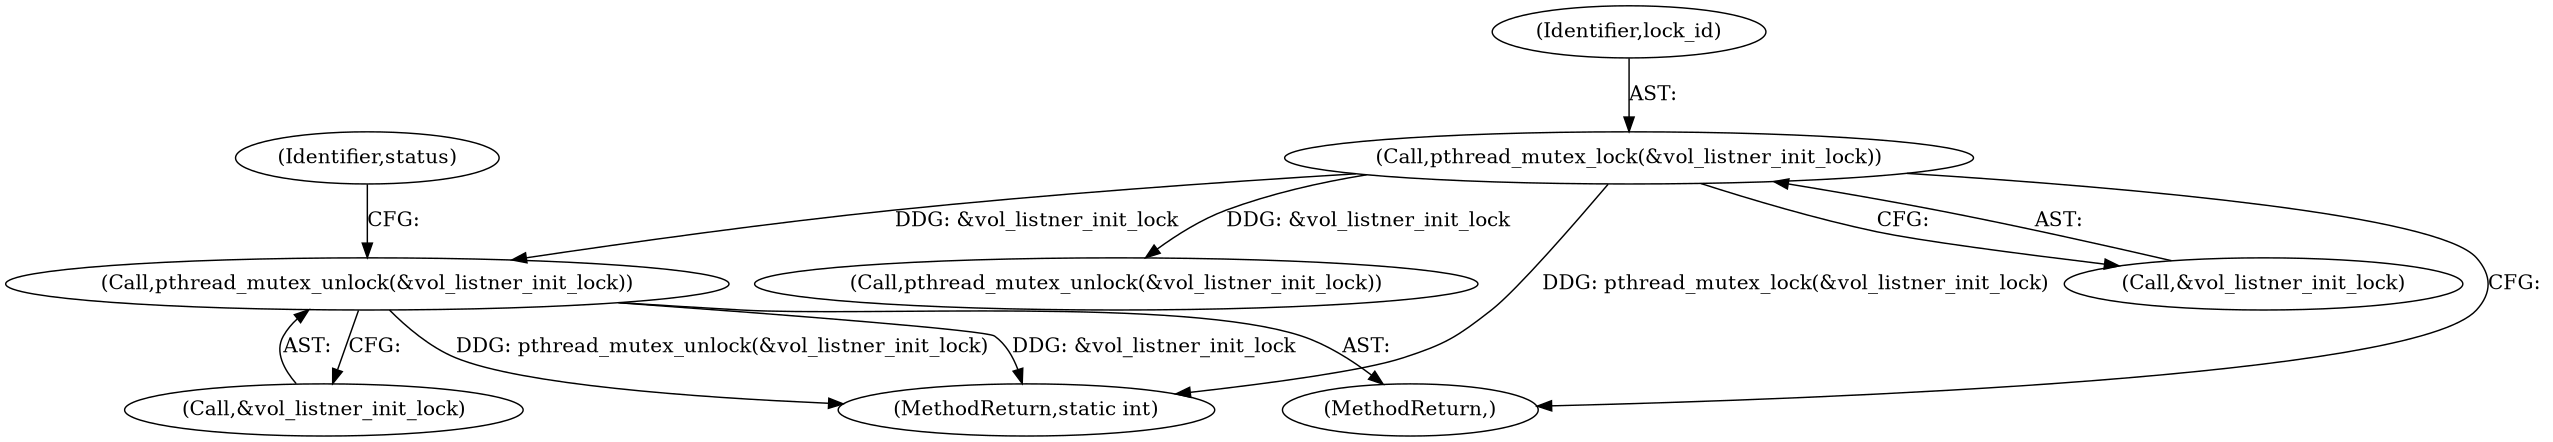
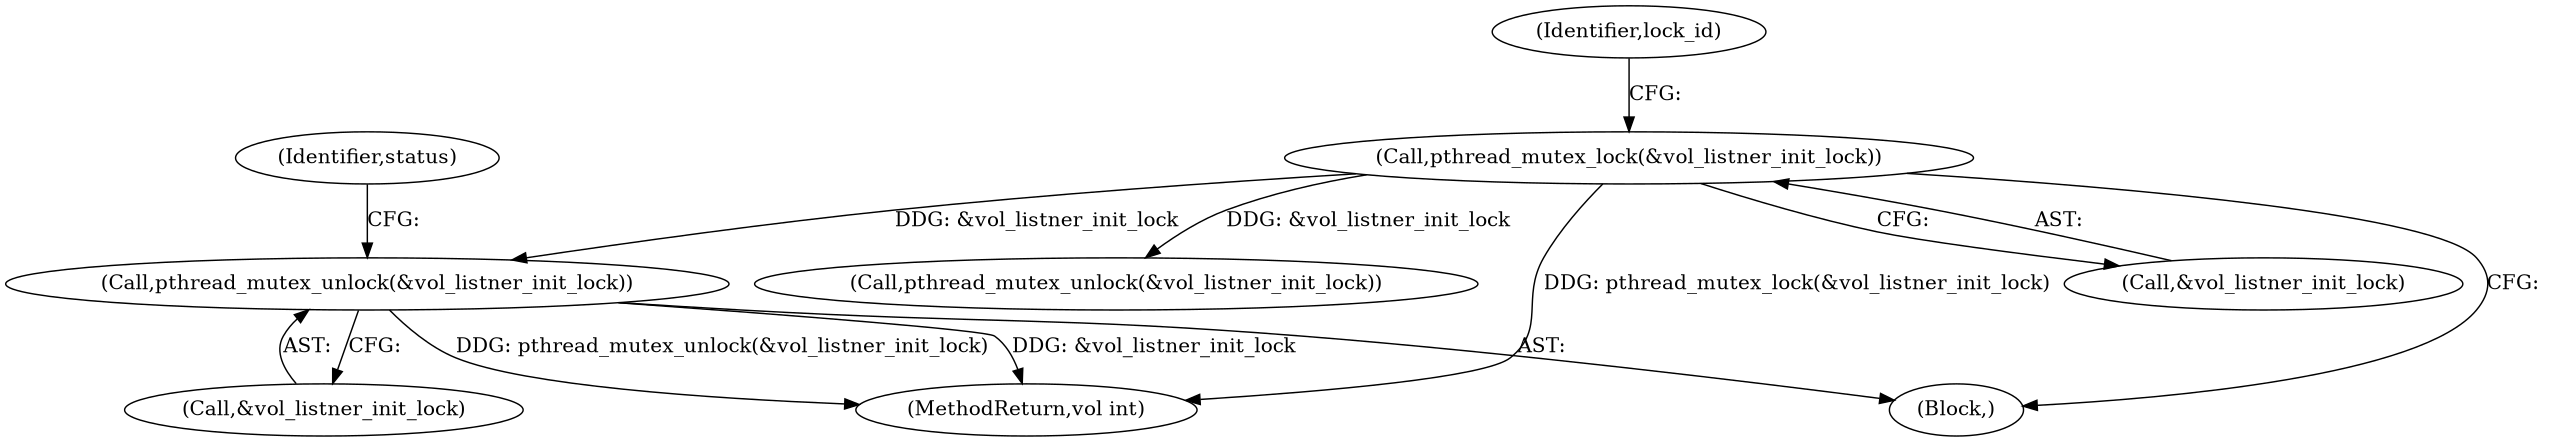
edge "(Identifier,lock_id)" -> "(Call,pthread_mutex_lock(&vol_listner_init_lock))": label "AST: " -> "CFG: "
node "(MethodReturn,static int)": label "(MethodReturn,static int)" -> "(MethodReturn,vol int)"
node "(MethodReturn,)": label "(MethodReturn,)" -> "(Block,)"
